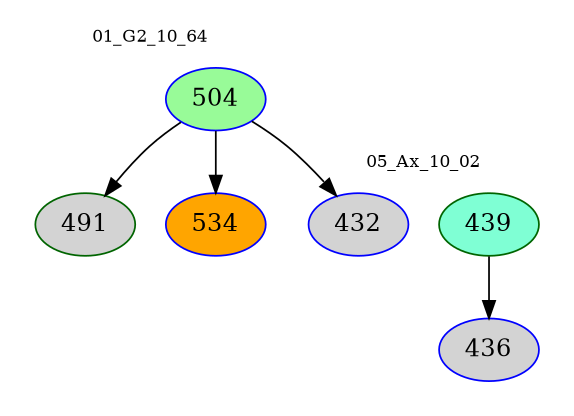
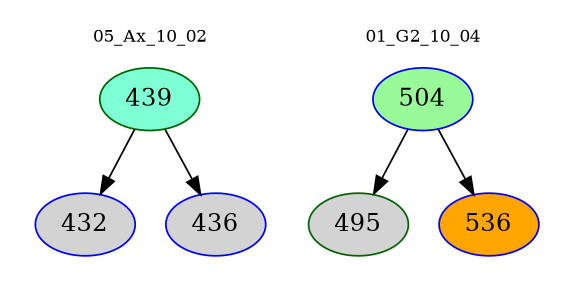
cluster "01_G2_10_64": label "01_G2_10_64" -> "01_G2_10_04"
edge "504" -> "432": now "439" -> "432"
node "491": label "491" -> "495"
node "534": label "534" -> "536"
